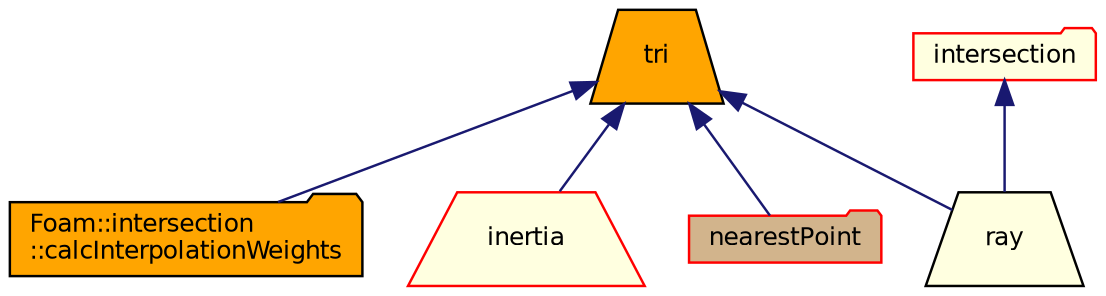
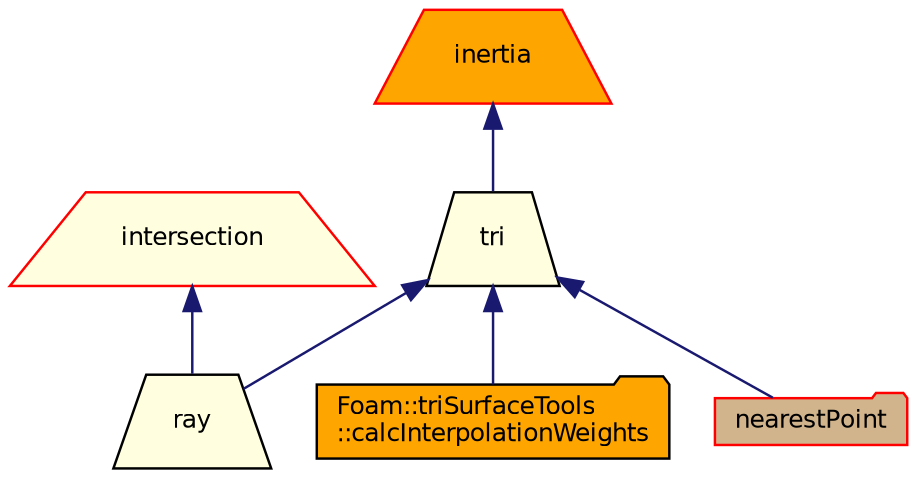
node "tri": fillcolor orange -> lightyellow
node "intersection": shape folder -> trapezium
edge "inertia" -> "tri": reversed
node "Foam::intersection ::calcInterpolationWeights": label "Foam::intersection ::calcInterpolationWeights" -> "Foam::triSurfaceTools ::calcInterpolationWeights"
node "inertia": fillcolor lightyellow -> orange
